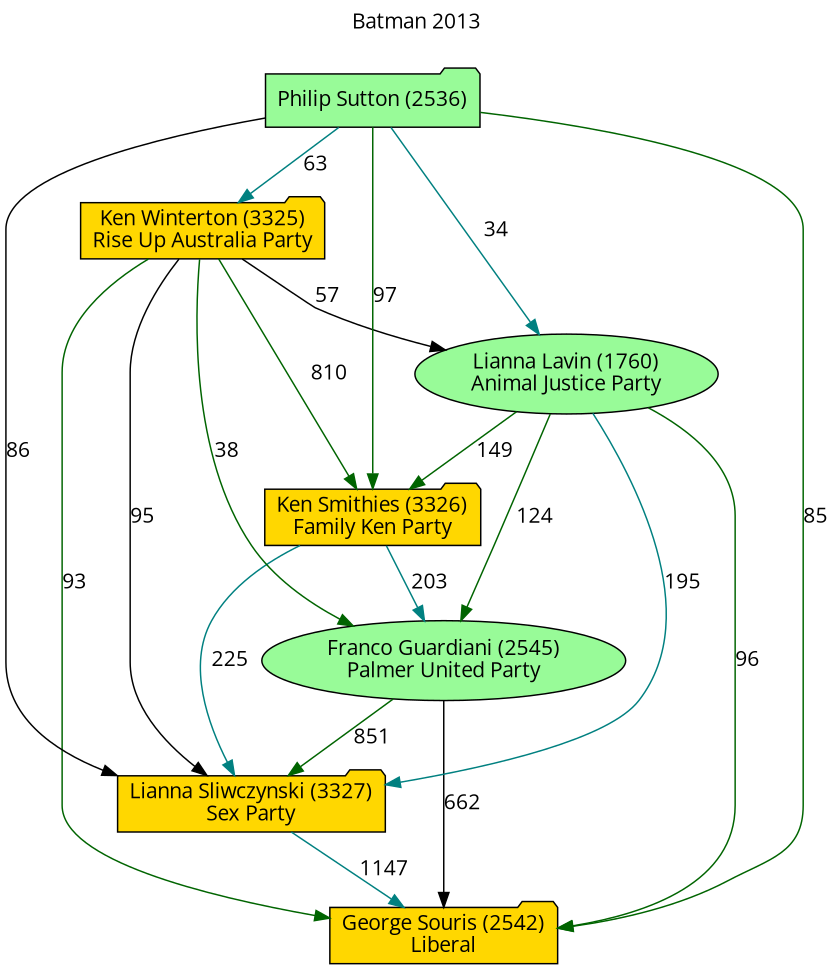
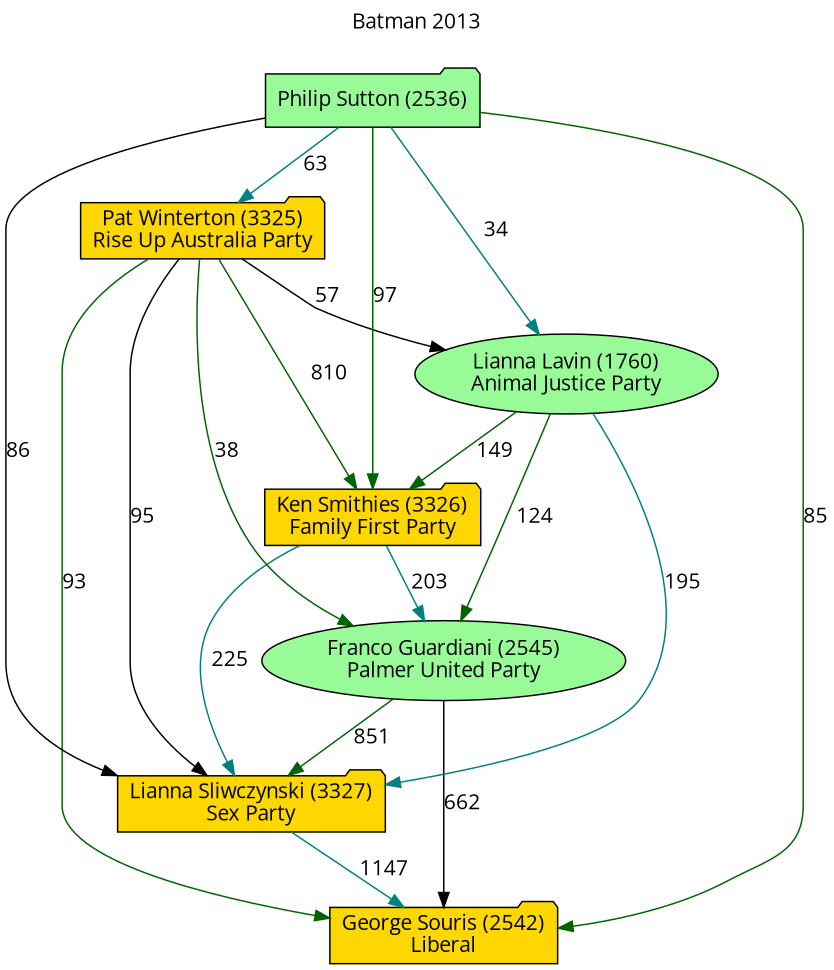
node "Ken Winterton (3325) Rise Up Australia Party": label "Ken Winterton (3325) Rise Up Australia Party" -> "Pat Winterton (3325) Rise Up Australia Party"
node "Ken Smithies (3326) Family Ken Party": label "Ken Smithies (3326) Family Ken Party" -> "Ken Smithies (3326) Family First Party"
edge "Lianna Lavin (1760) Animal Justice Party" -> "George Souris (2542) Liberal": removed, label "96"
